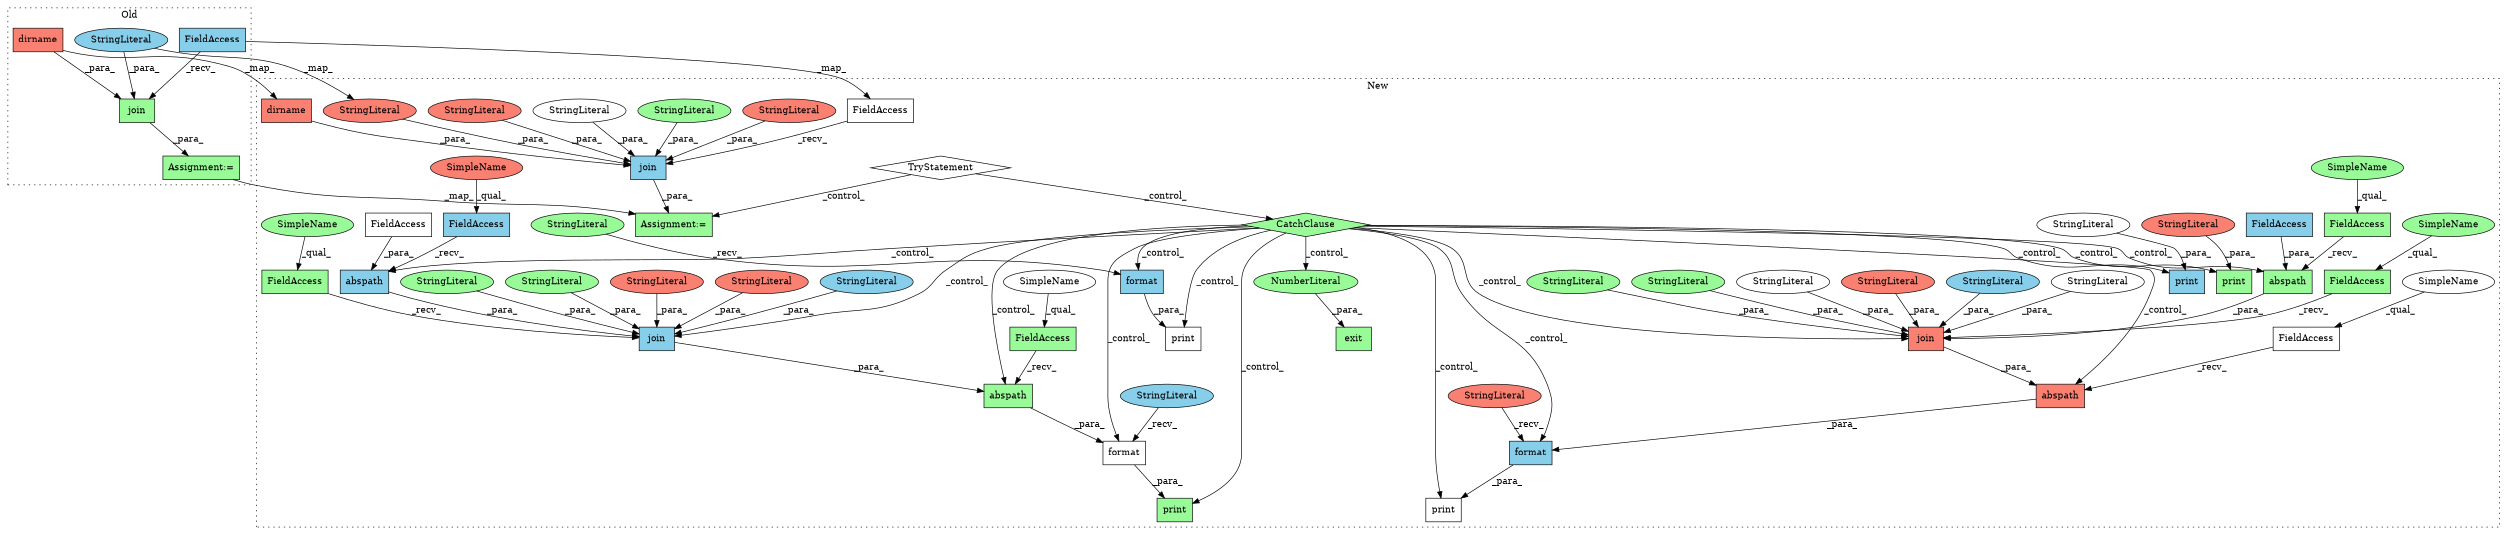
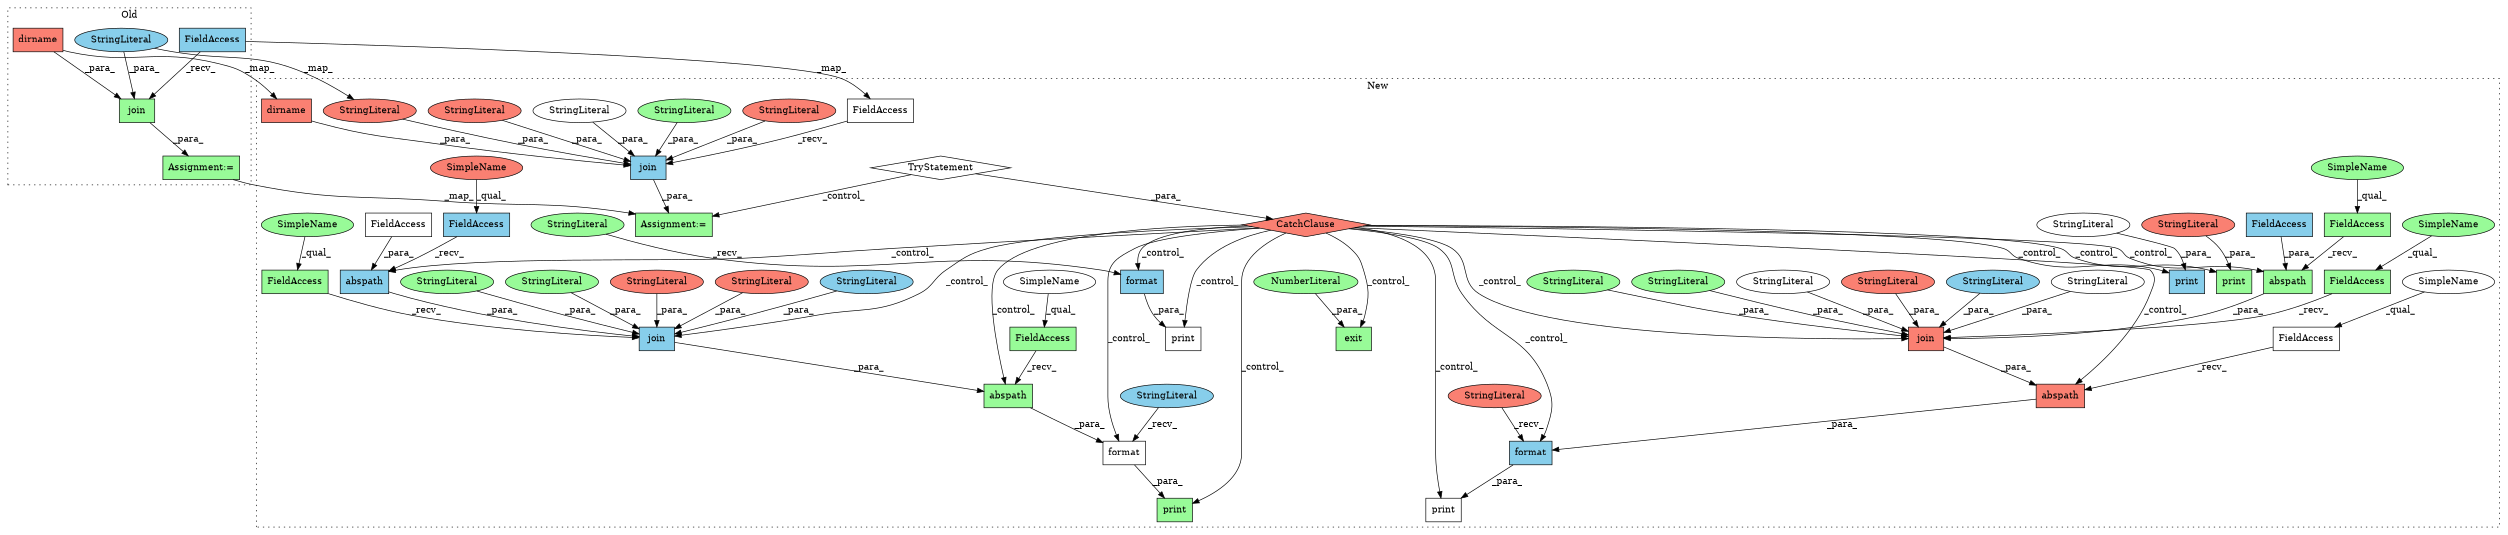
edge "TryStatement" -> "CatchClause": label "_control_" -> "_para_"
node "CatchClause": fillcolor palegreen -> salmon
edge "CatchClause" -> "NumberLiteral": now "CatchClause" -> "exit"
